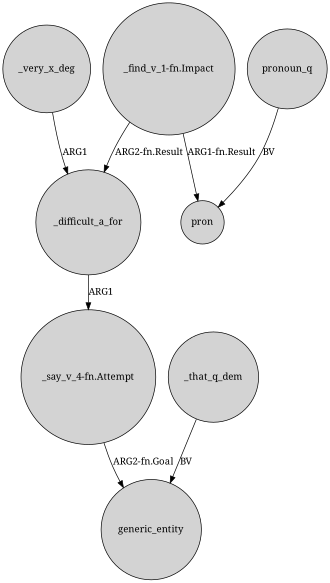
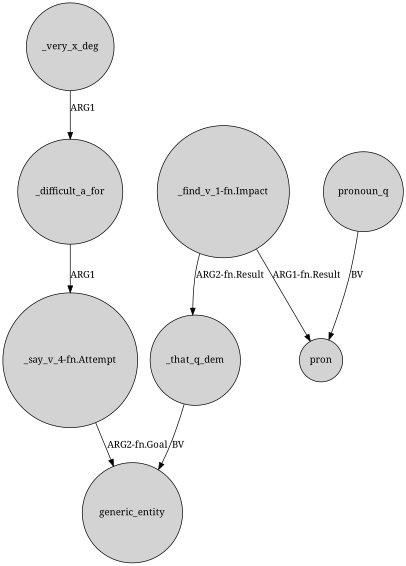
edge "_find_v_1-fn.Impact" -> "_difficult_a_for": now "_find_v_1-fn.Impact" -> "_that_q_dem"
